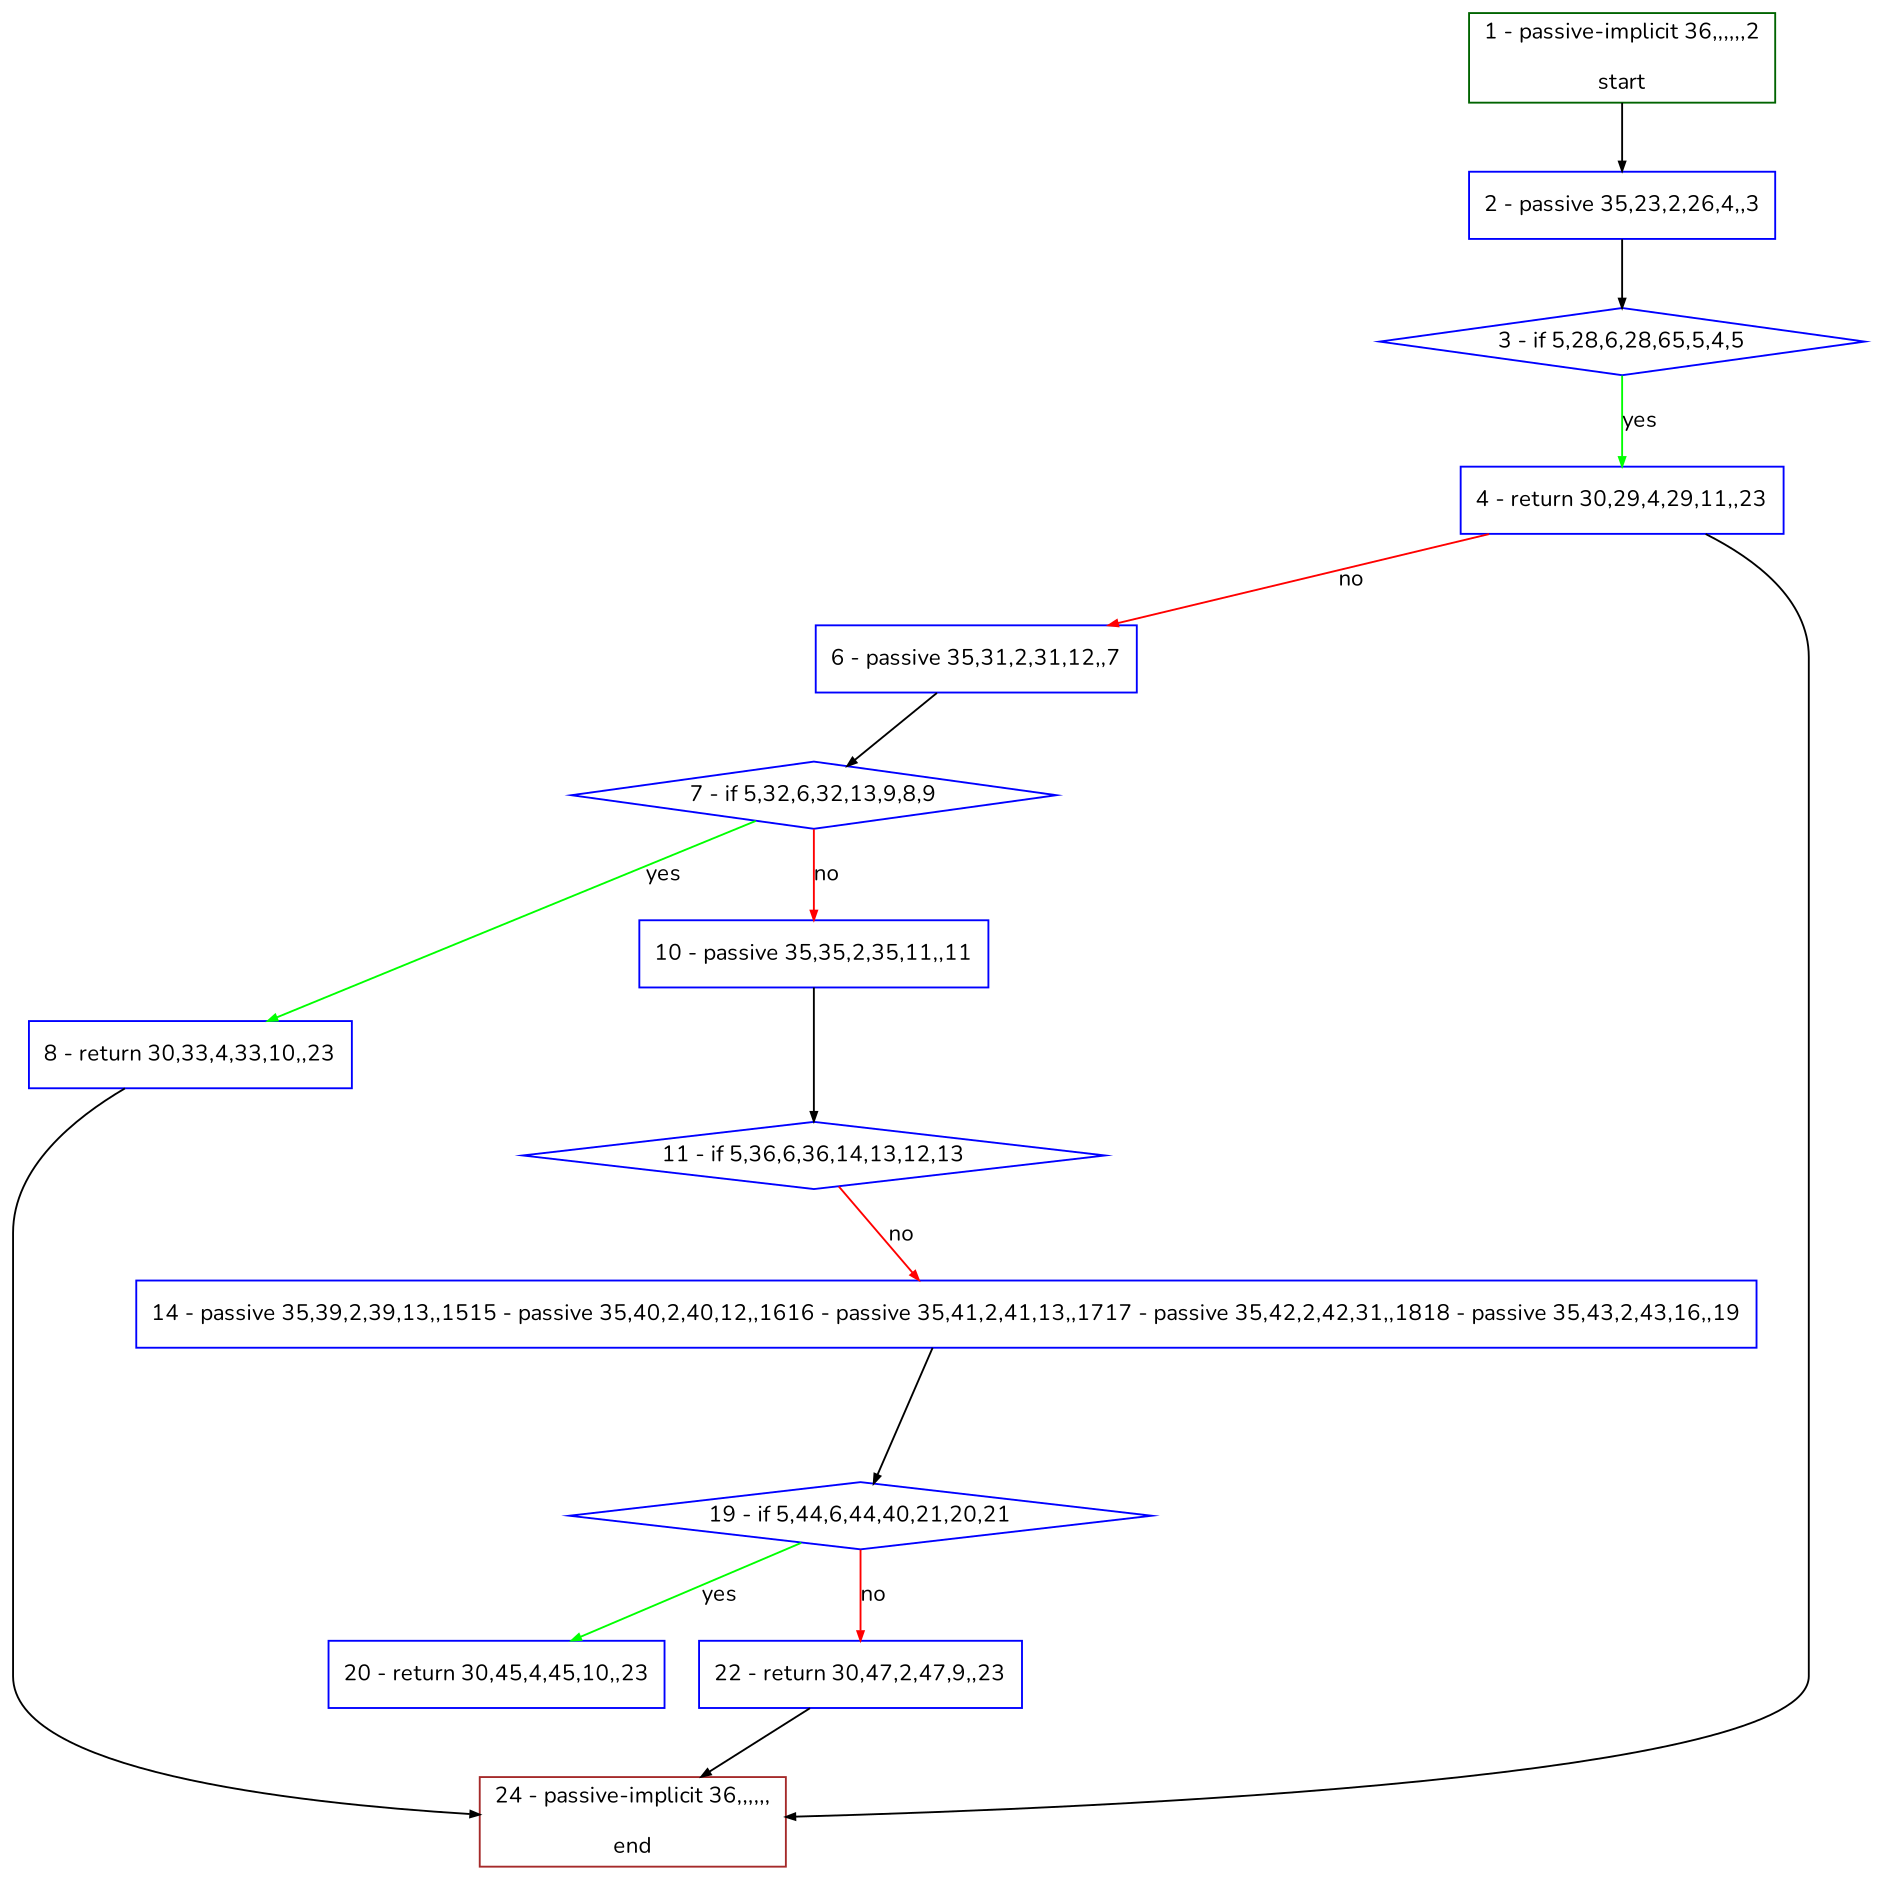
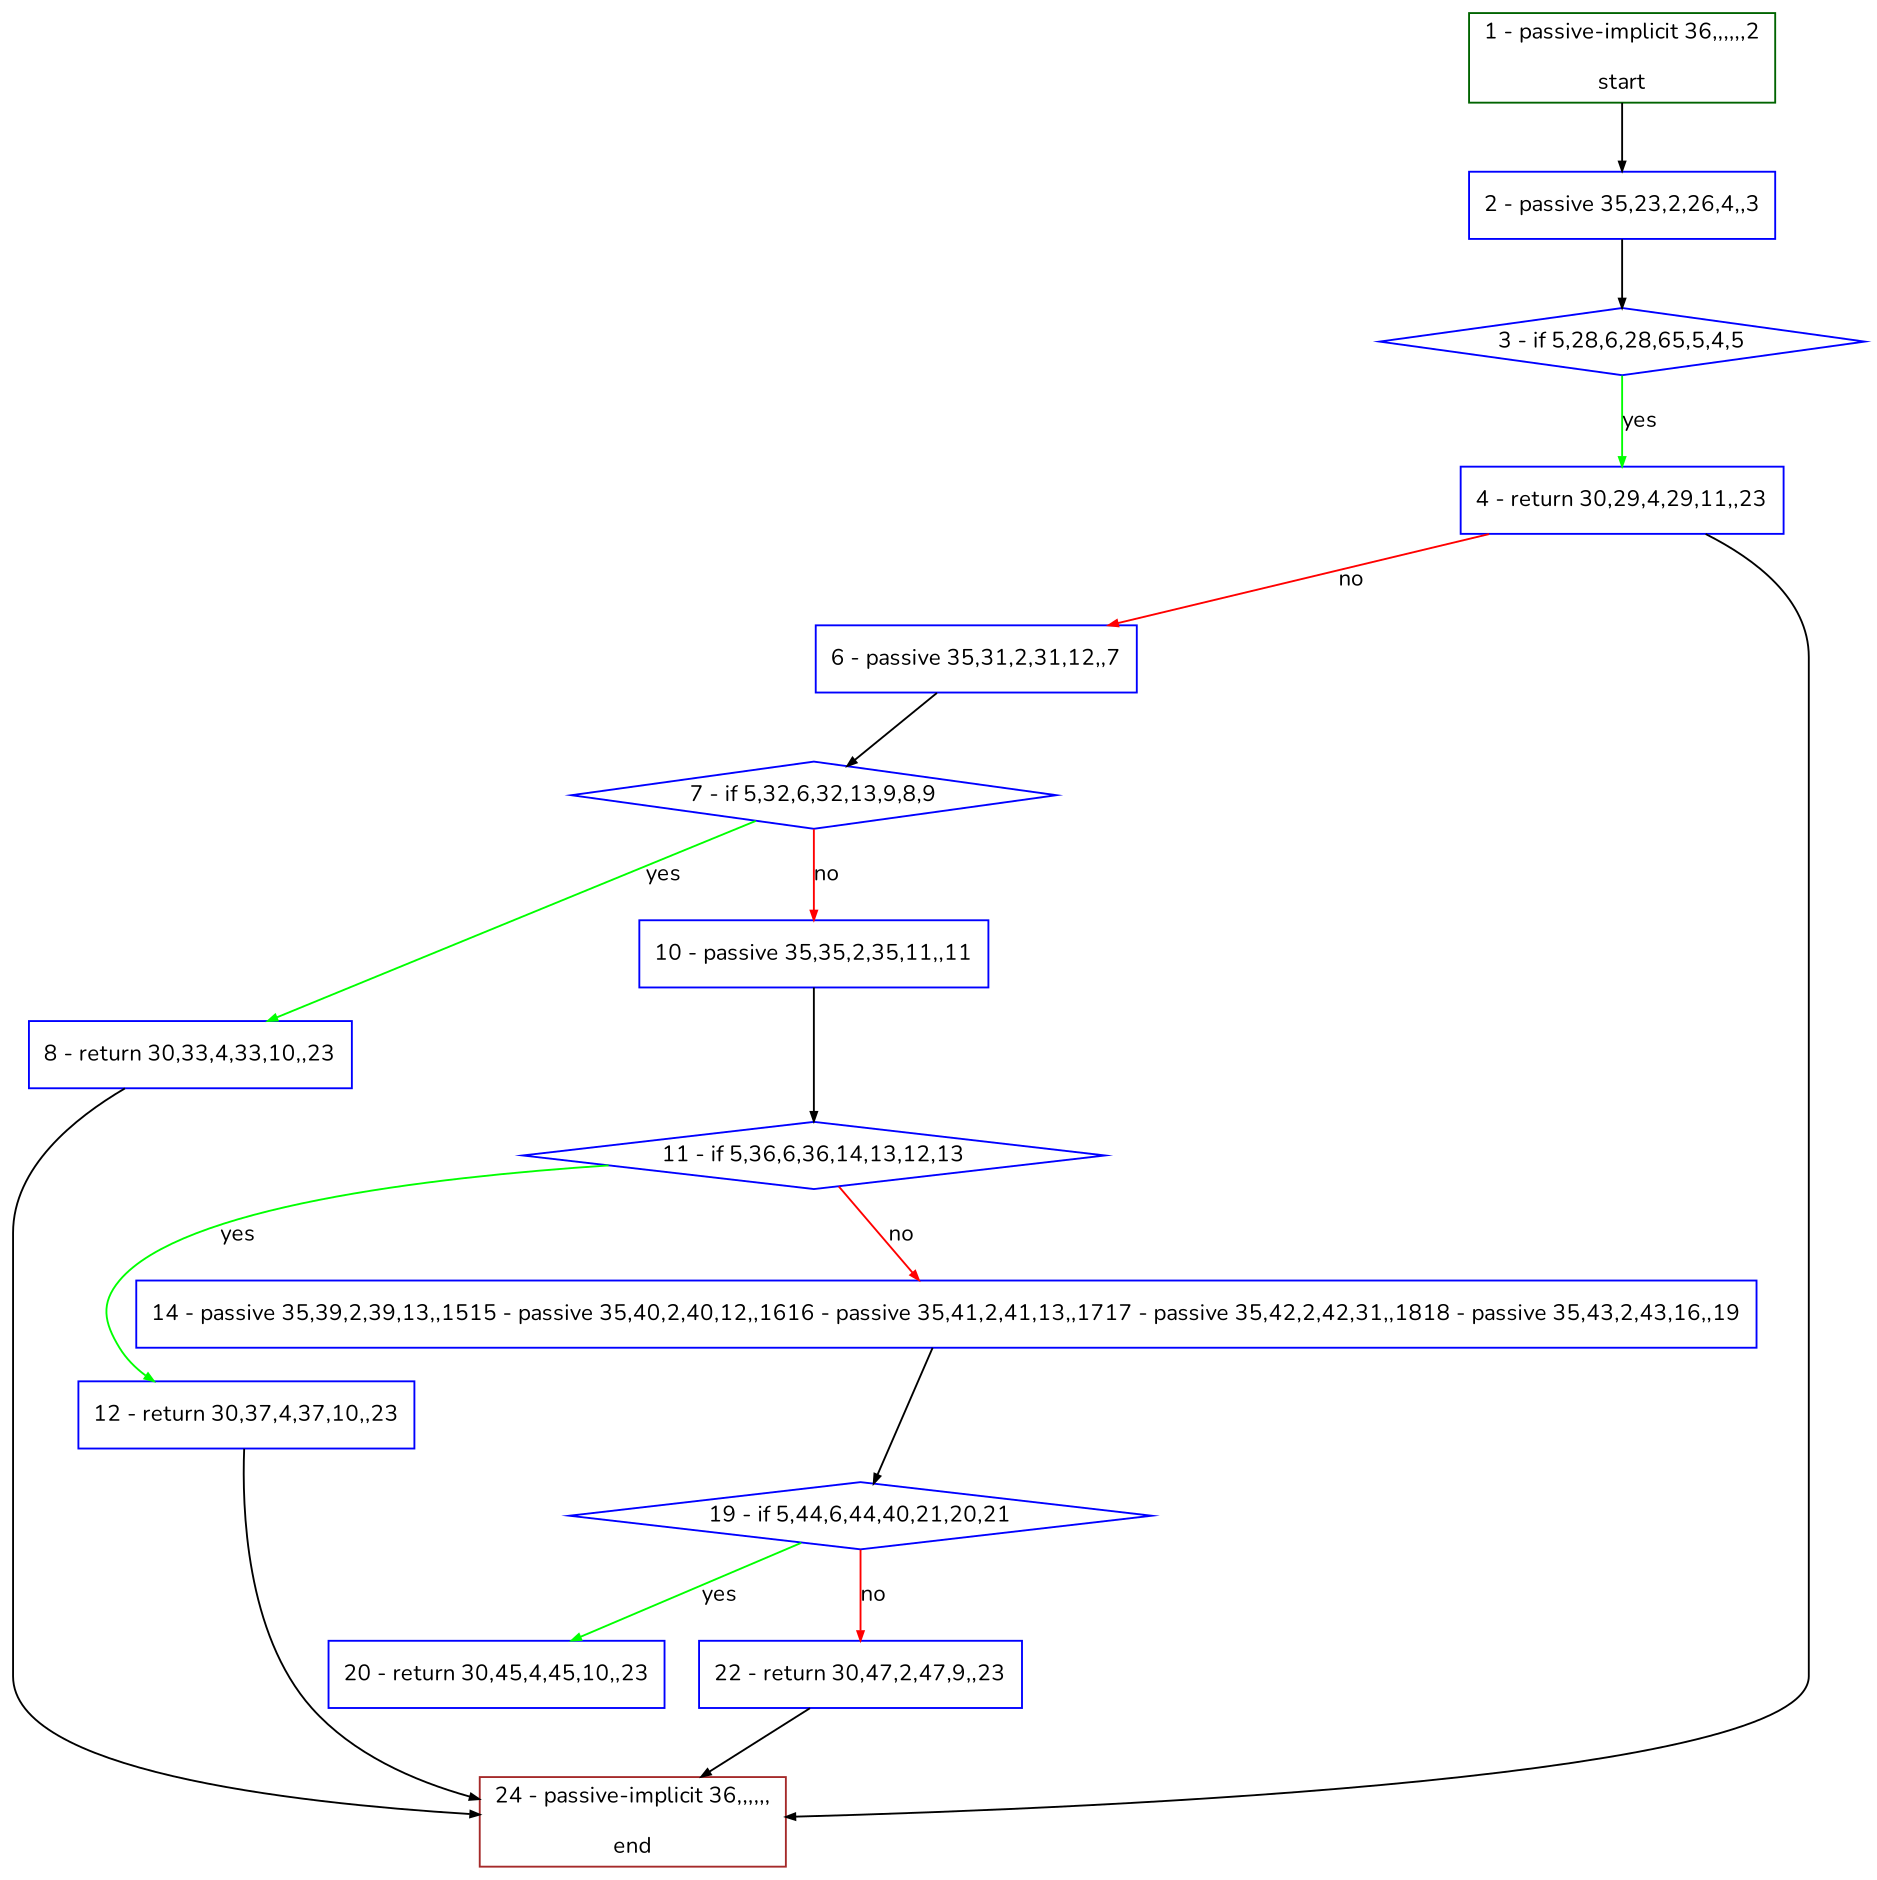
node "12 - return 30,37,4,37,10,,23": added
